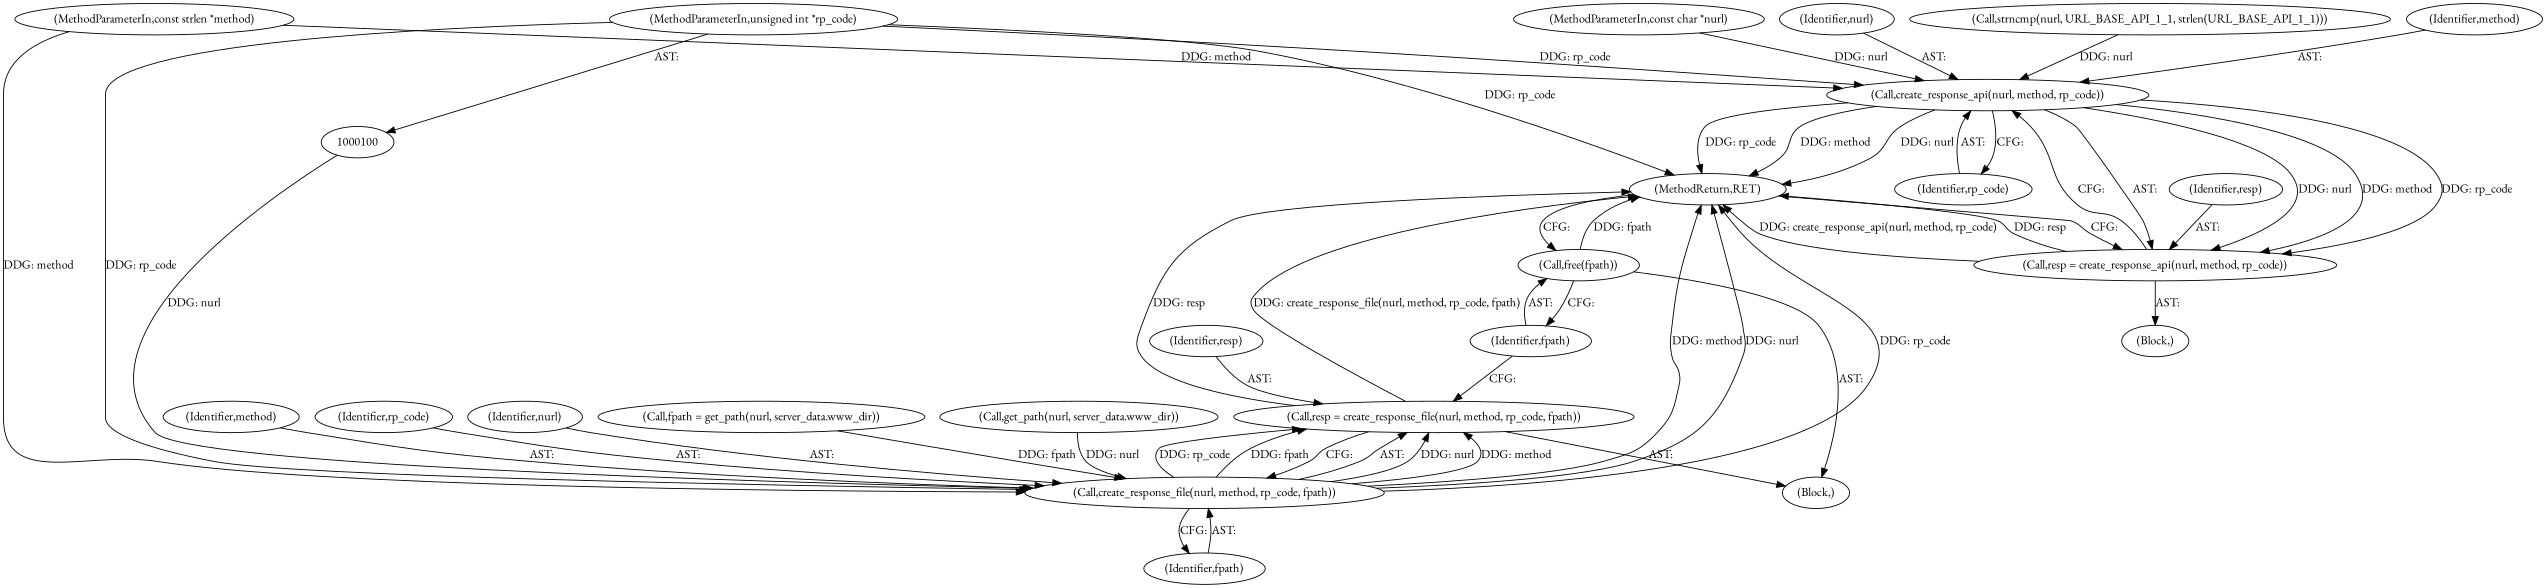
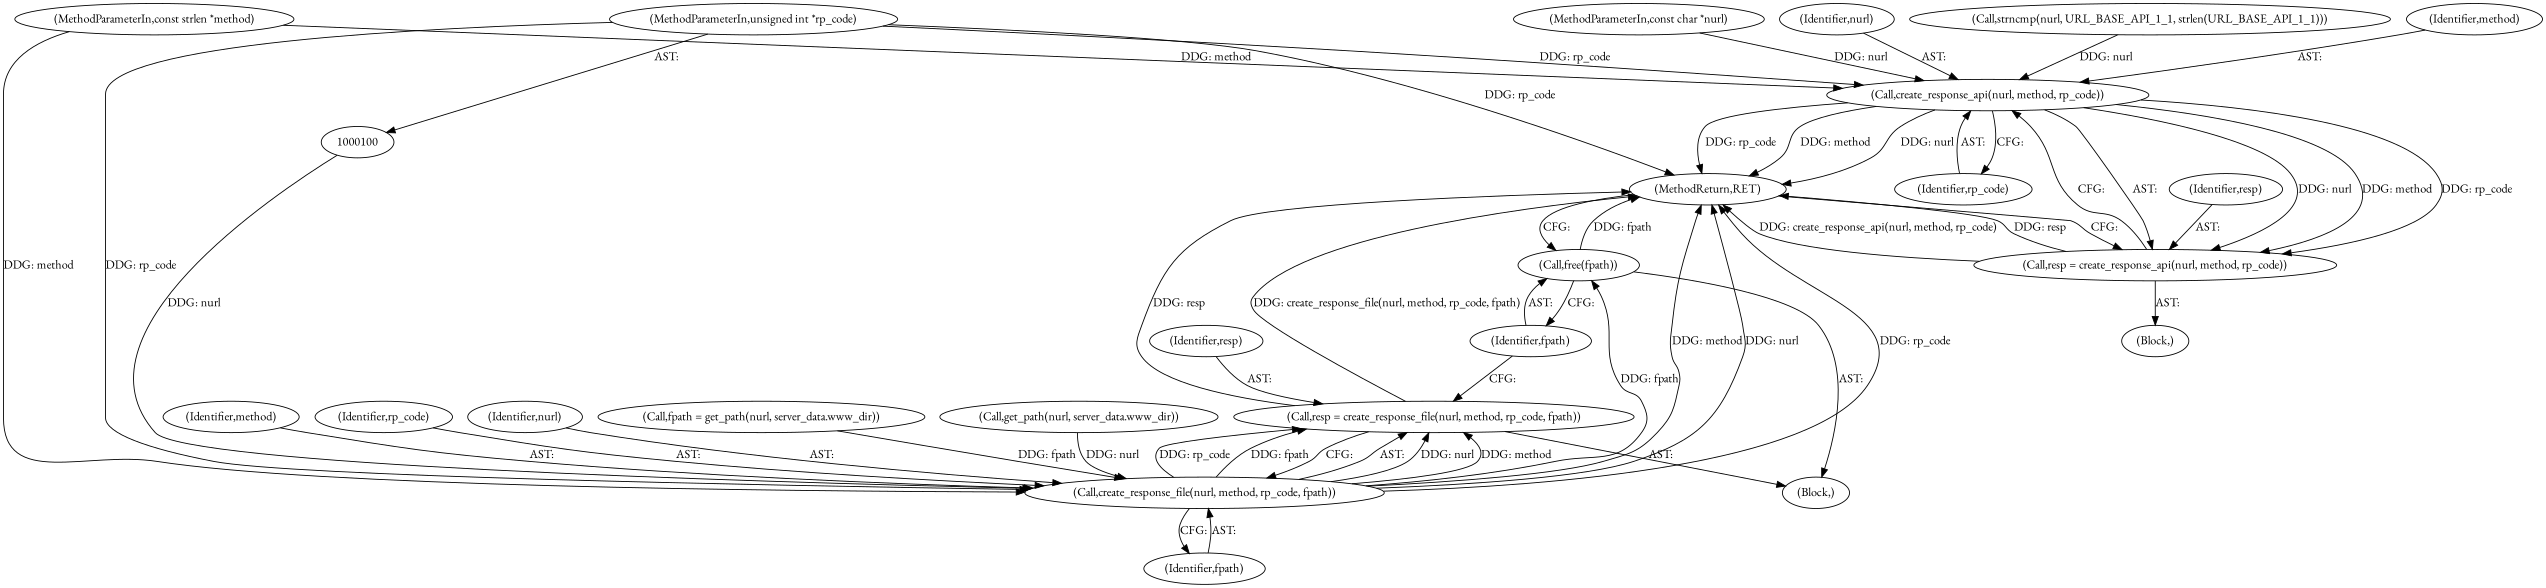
edge "(Call,create_response_file(nurl, method, rp_code, fpath))" -> "(Call,free(fpath))": added, label "DDG: fpath"
